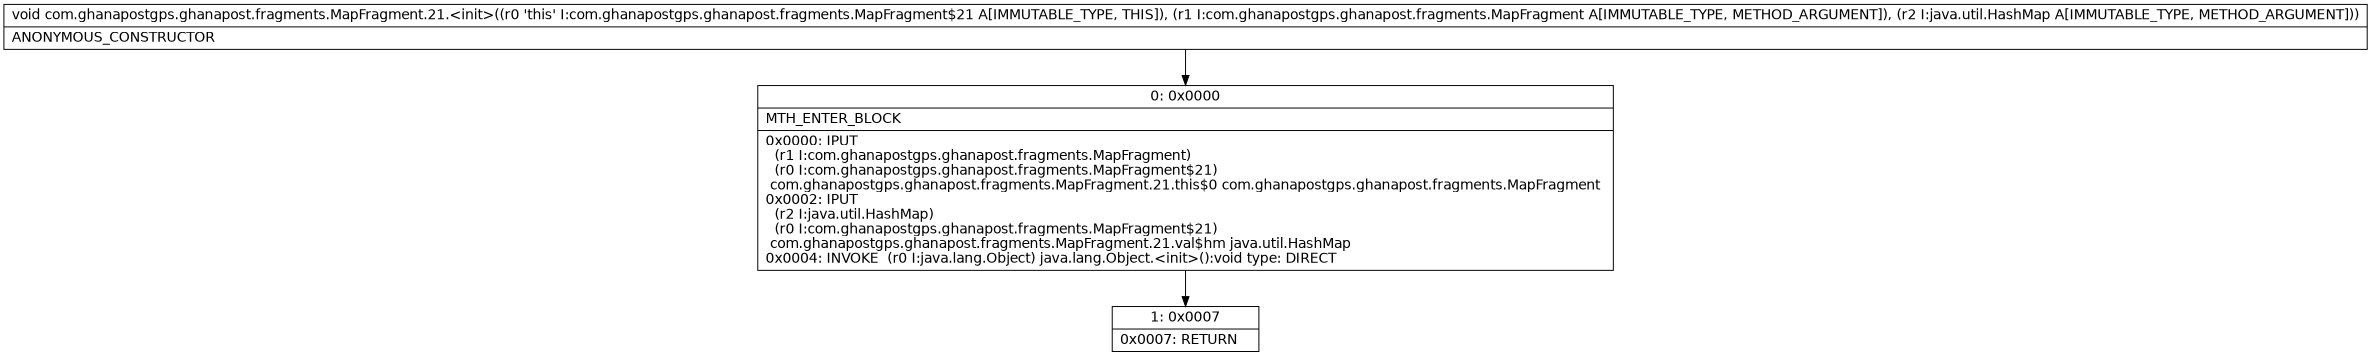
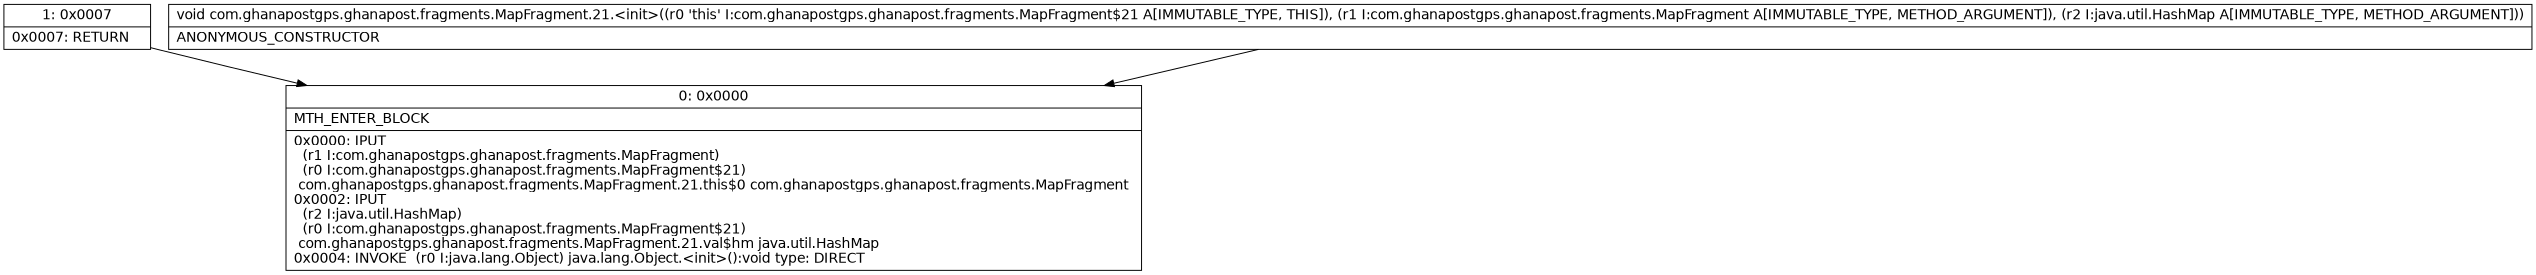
edge "0: 0x0000" -> "1: 0x0007": reversed
